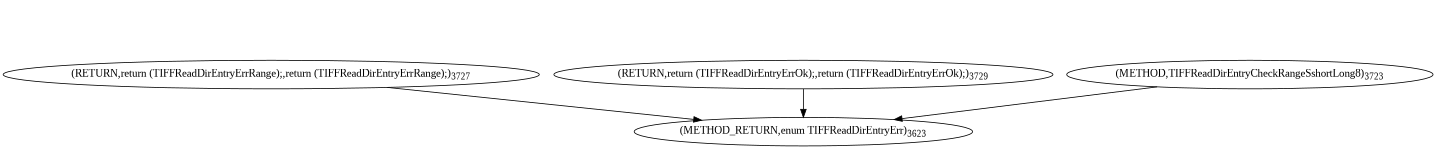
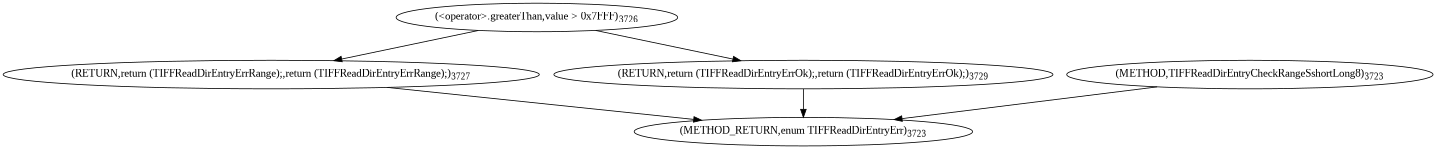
node "(<operator>.greaterThan,value > 0x7FFF)": added
node "(METHOD_RETURN,enum TIFFReadDirEntryErr)": text "3623" -> "3723"
